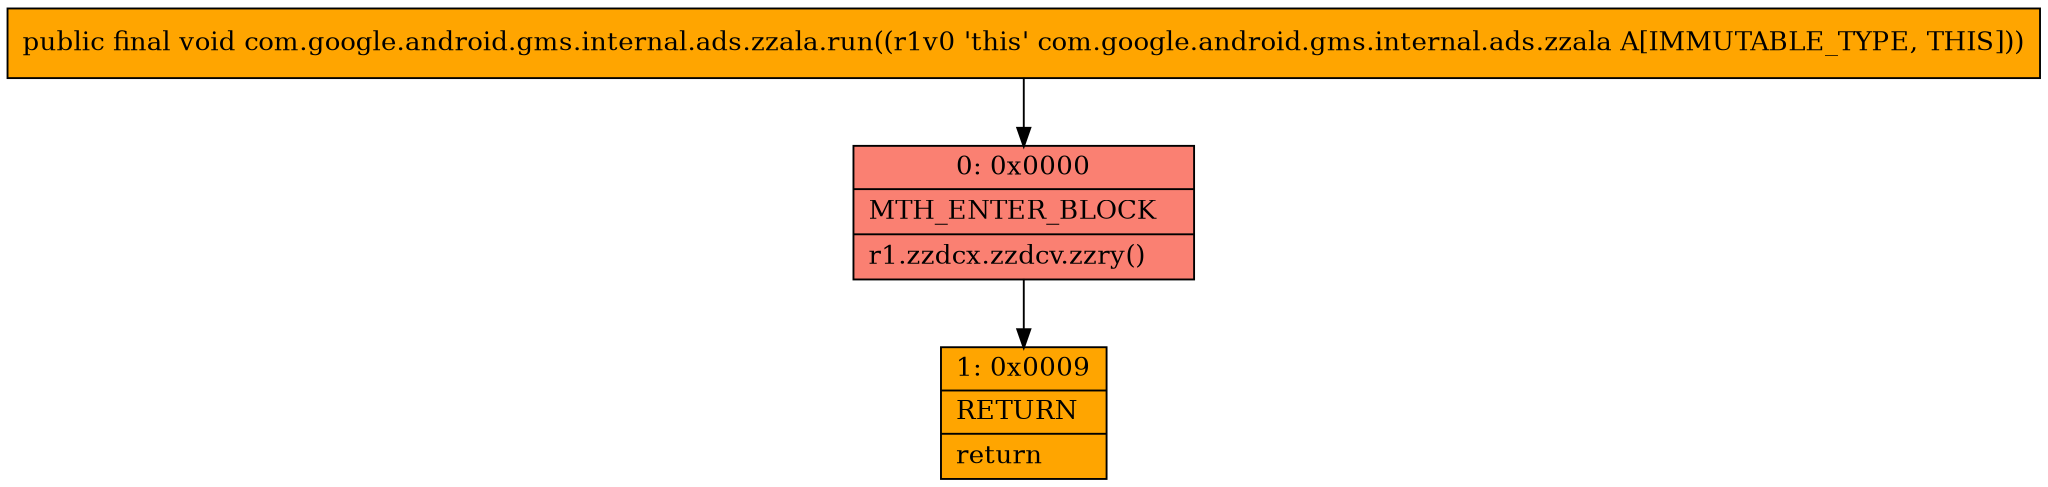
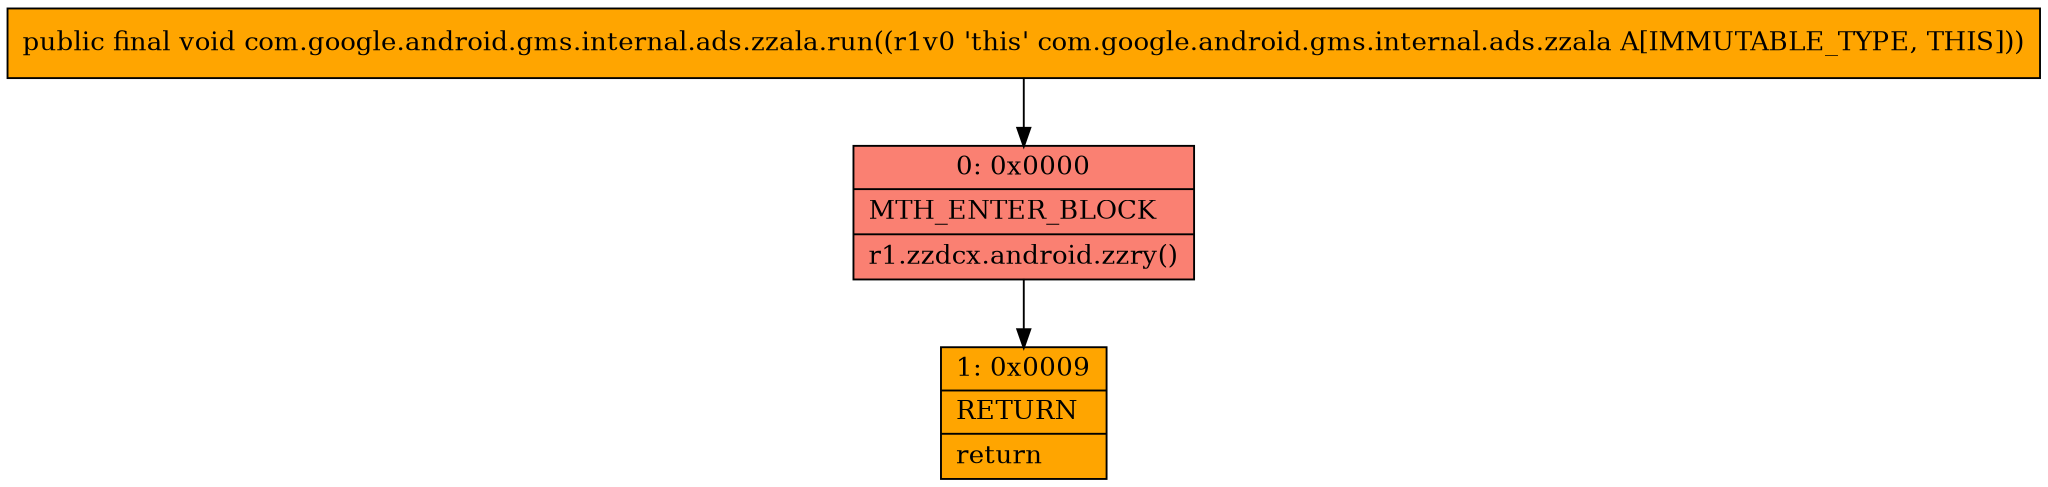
node "0: 0x0000": text "r1.zzdcx.zzdcv.zzry()" -> "r1.zzdcx.android.zzry()"
